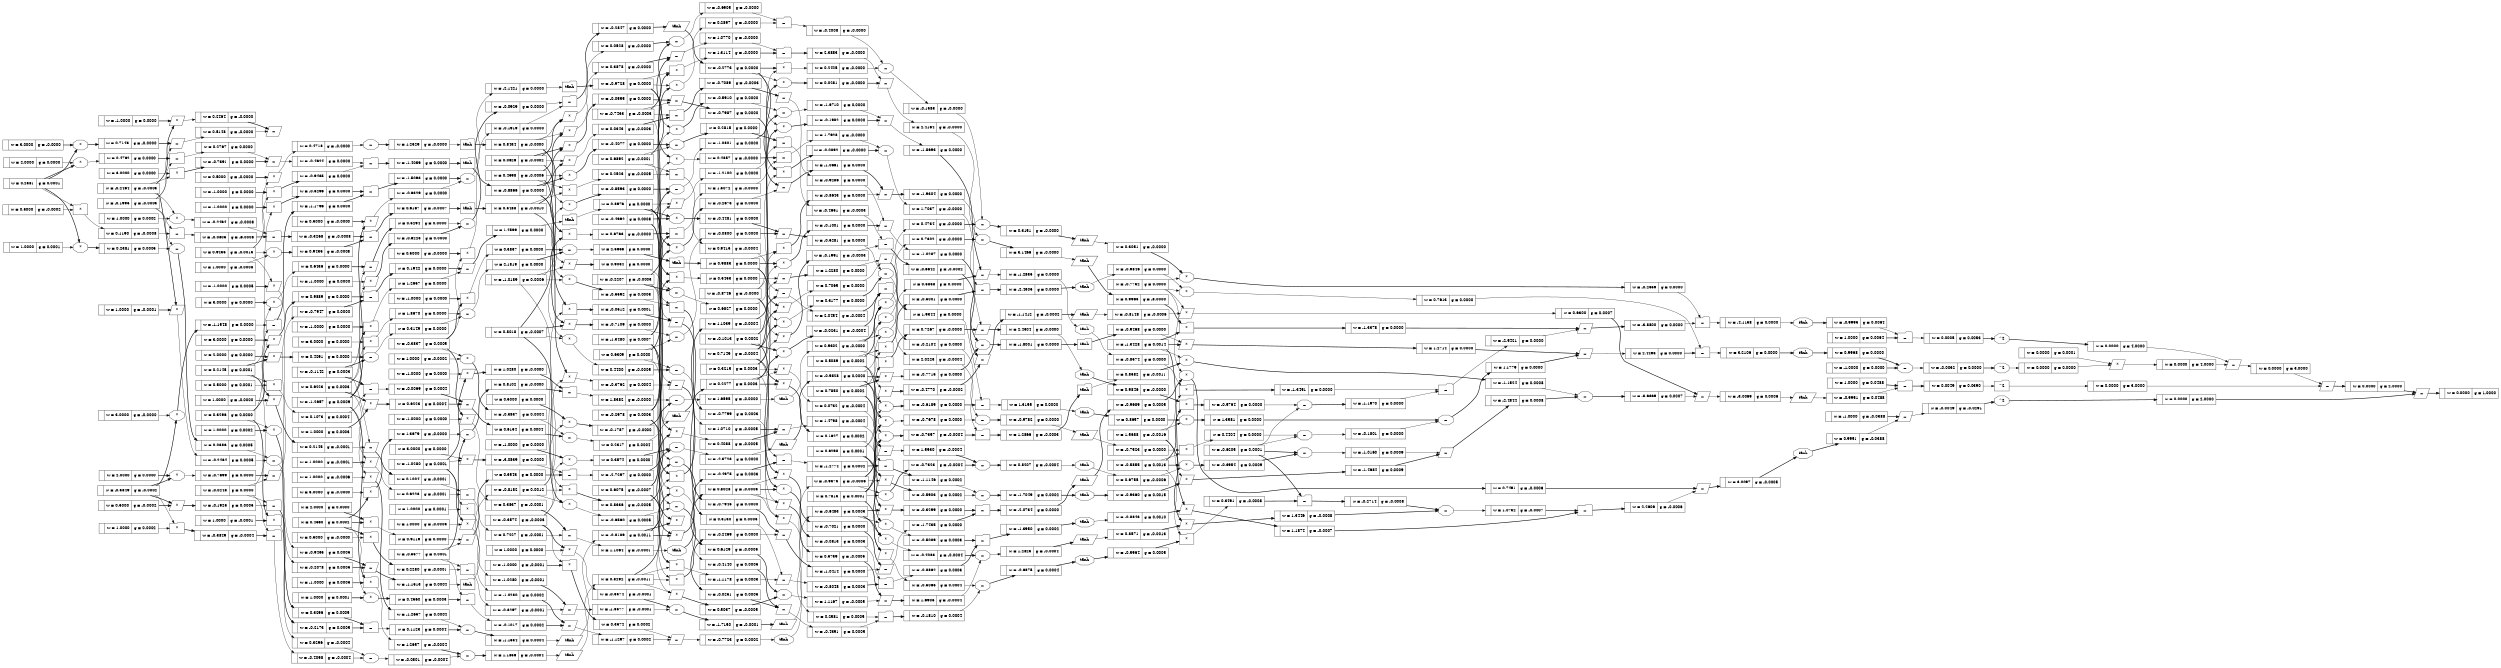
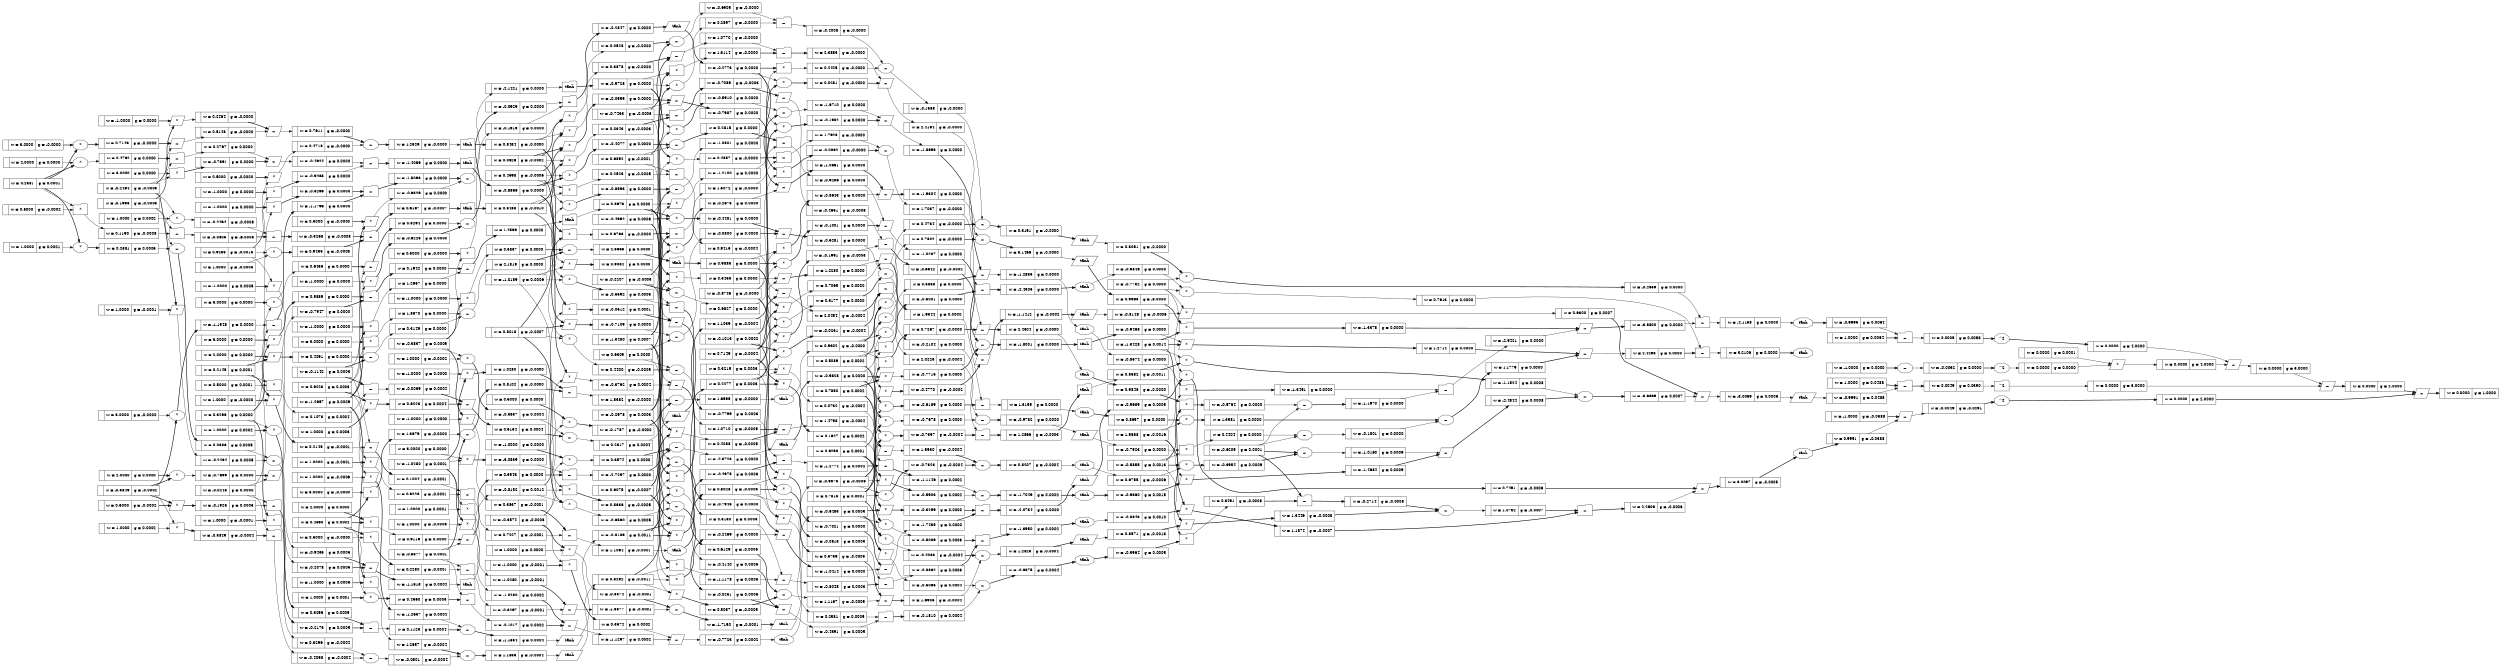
node "w = 0.7611": added
node "w = 0.9968": removed
